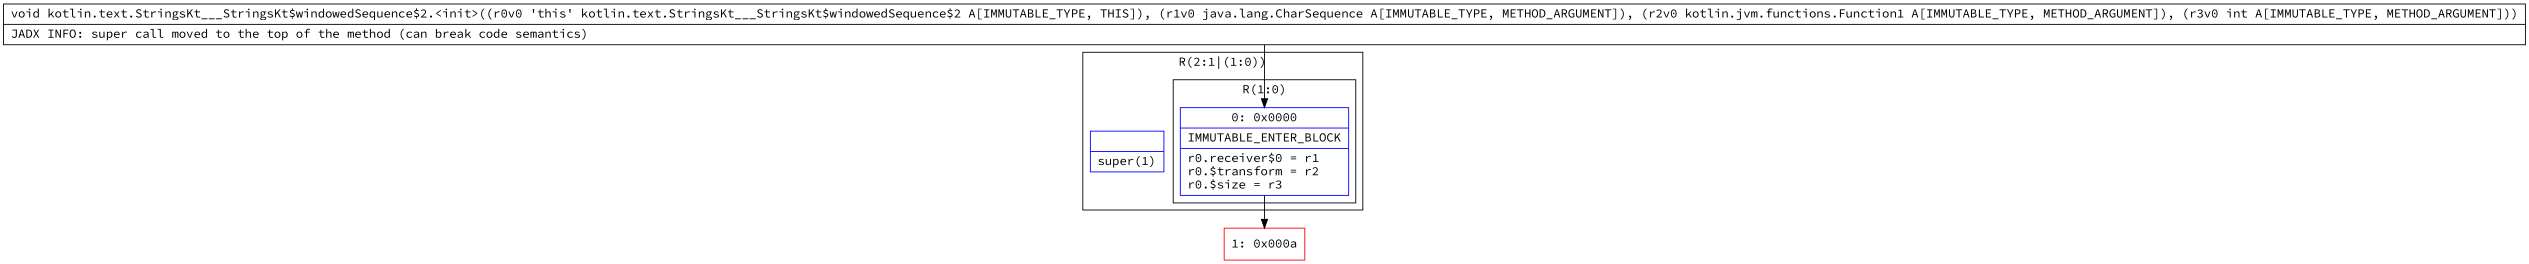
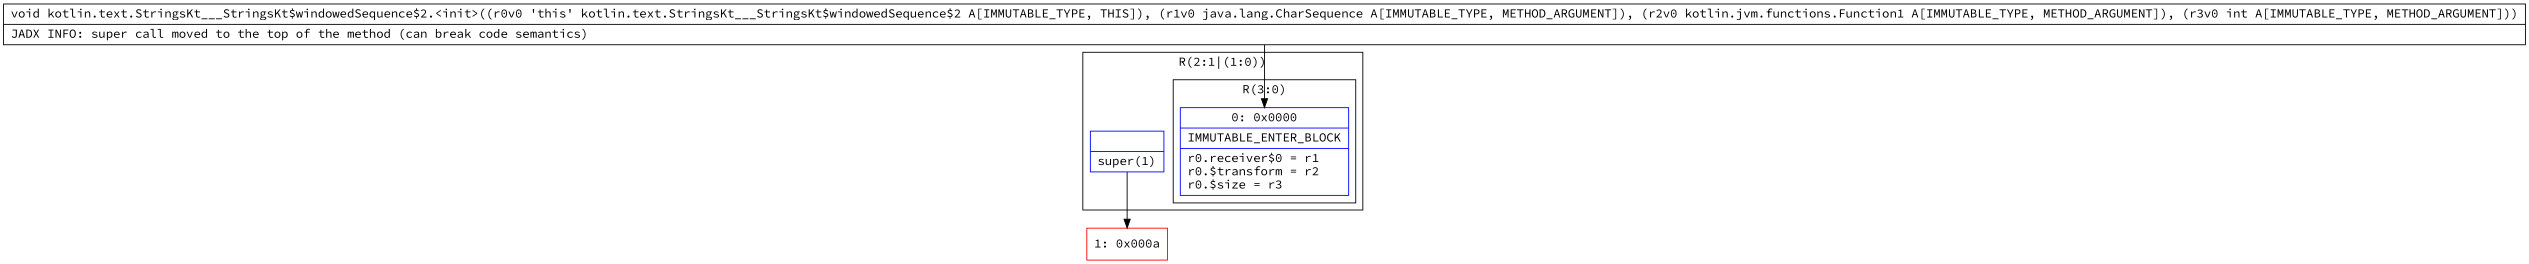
cluster "R(1:0)": label "R(1:0)" -> "R(3:0)"
edge "0: 0x0000" -> "1: 0x000a": now "super(1)" -> "1: 0x000a"
